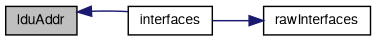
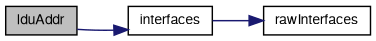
edge "interfaces" -> "lduAddr": reversed
